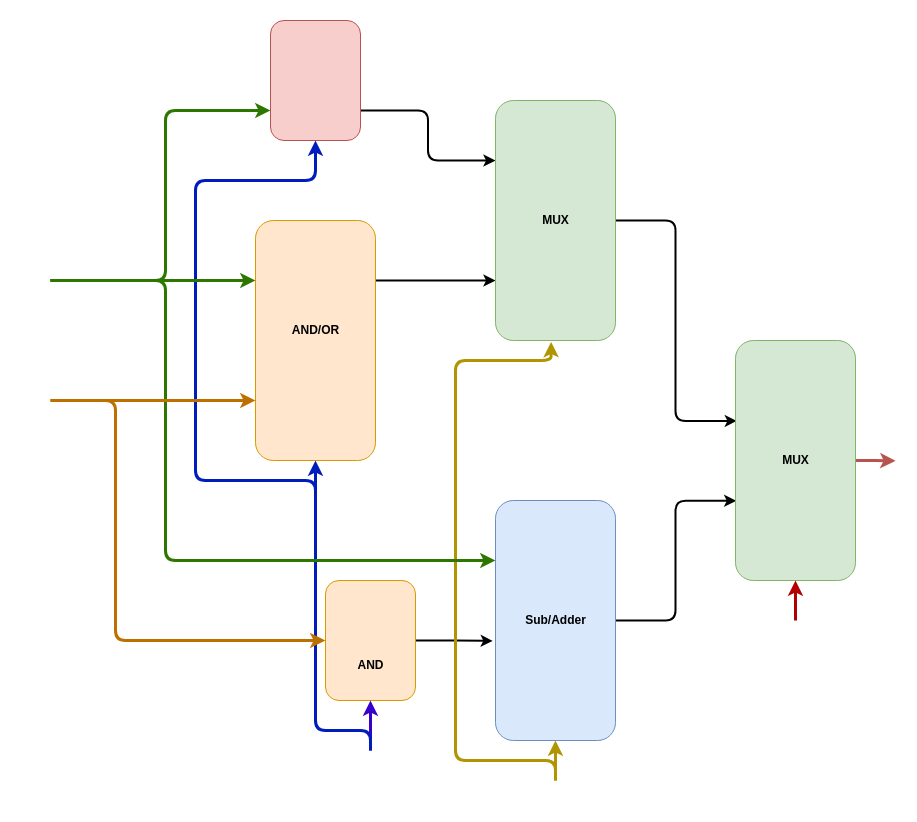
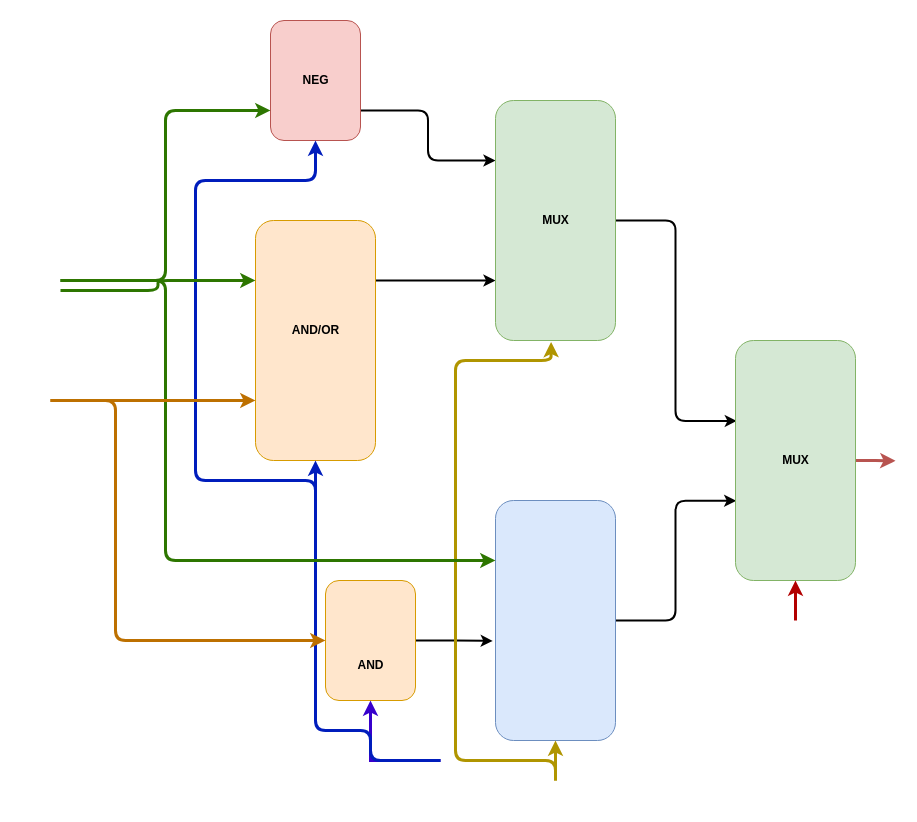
node "NEG": added
node "A": moved (36, 281) -> (46, 291)
node "Sub/Adder": removed
node "S0": moved (371, 761) -> (456, 761)
